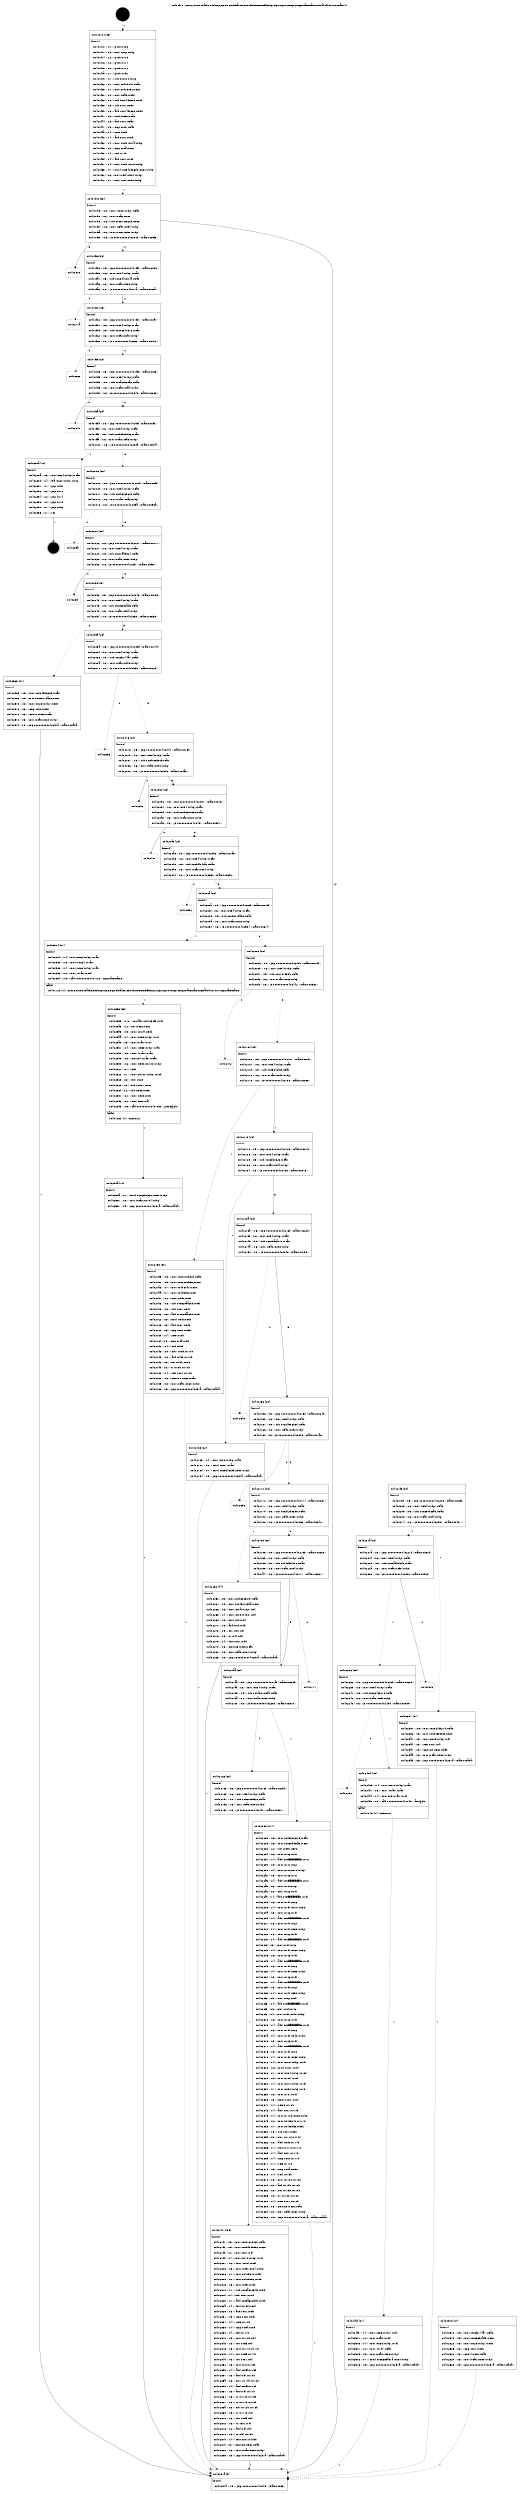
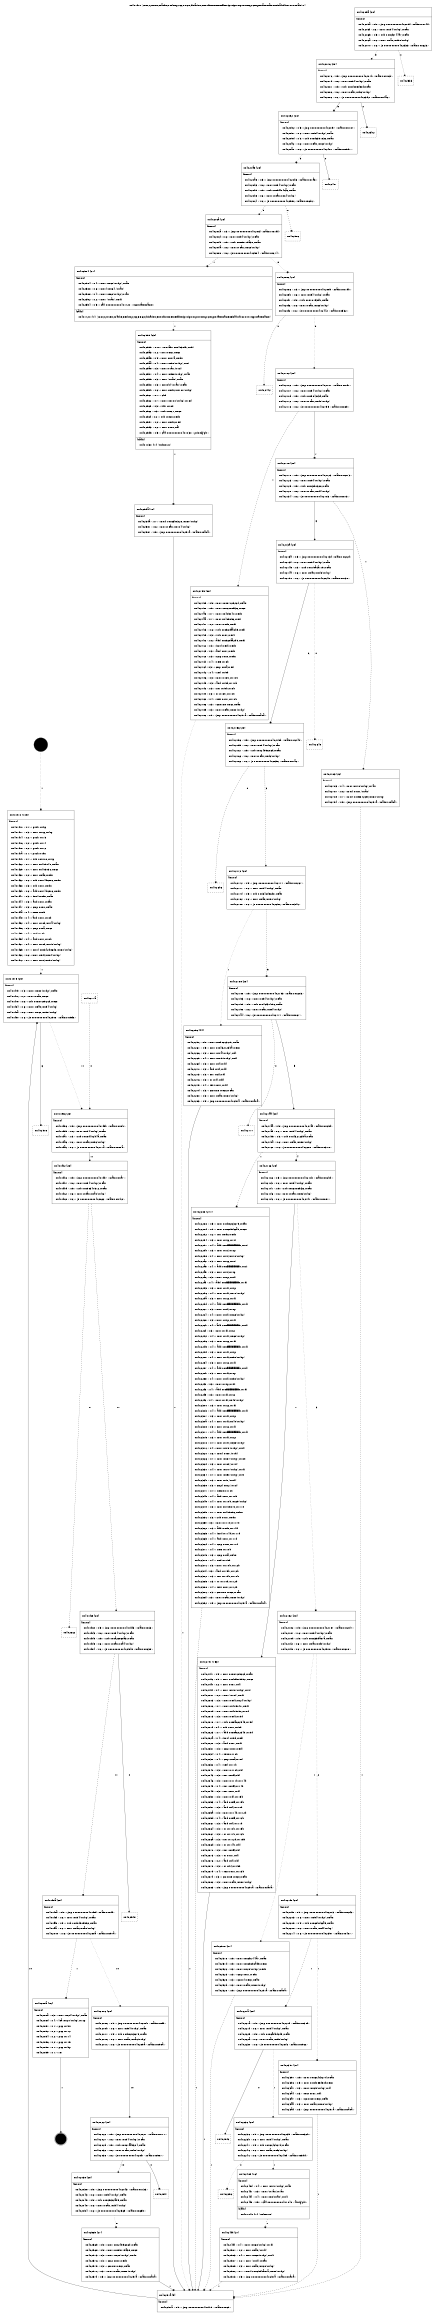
edge "0x401f96 [28]" -> "0x40271a": reversed
node "0x40289a": removed
edge "0x40203e [28]" -> "0x40205a [28]": removed, label "9"
edge "0x401f79 [29]" -> "0x40291a [5]": reversed
node "0x4021e2 [28]": added
